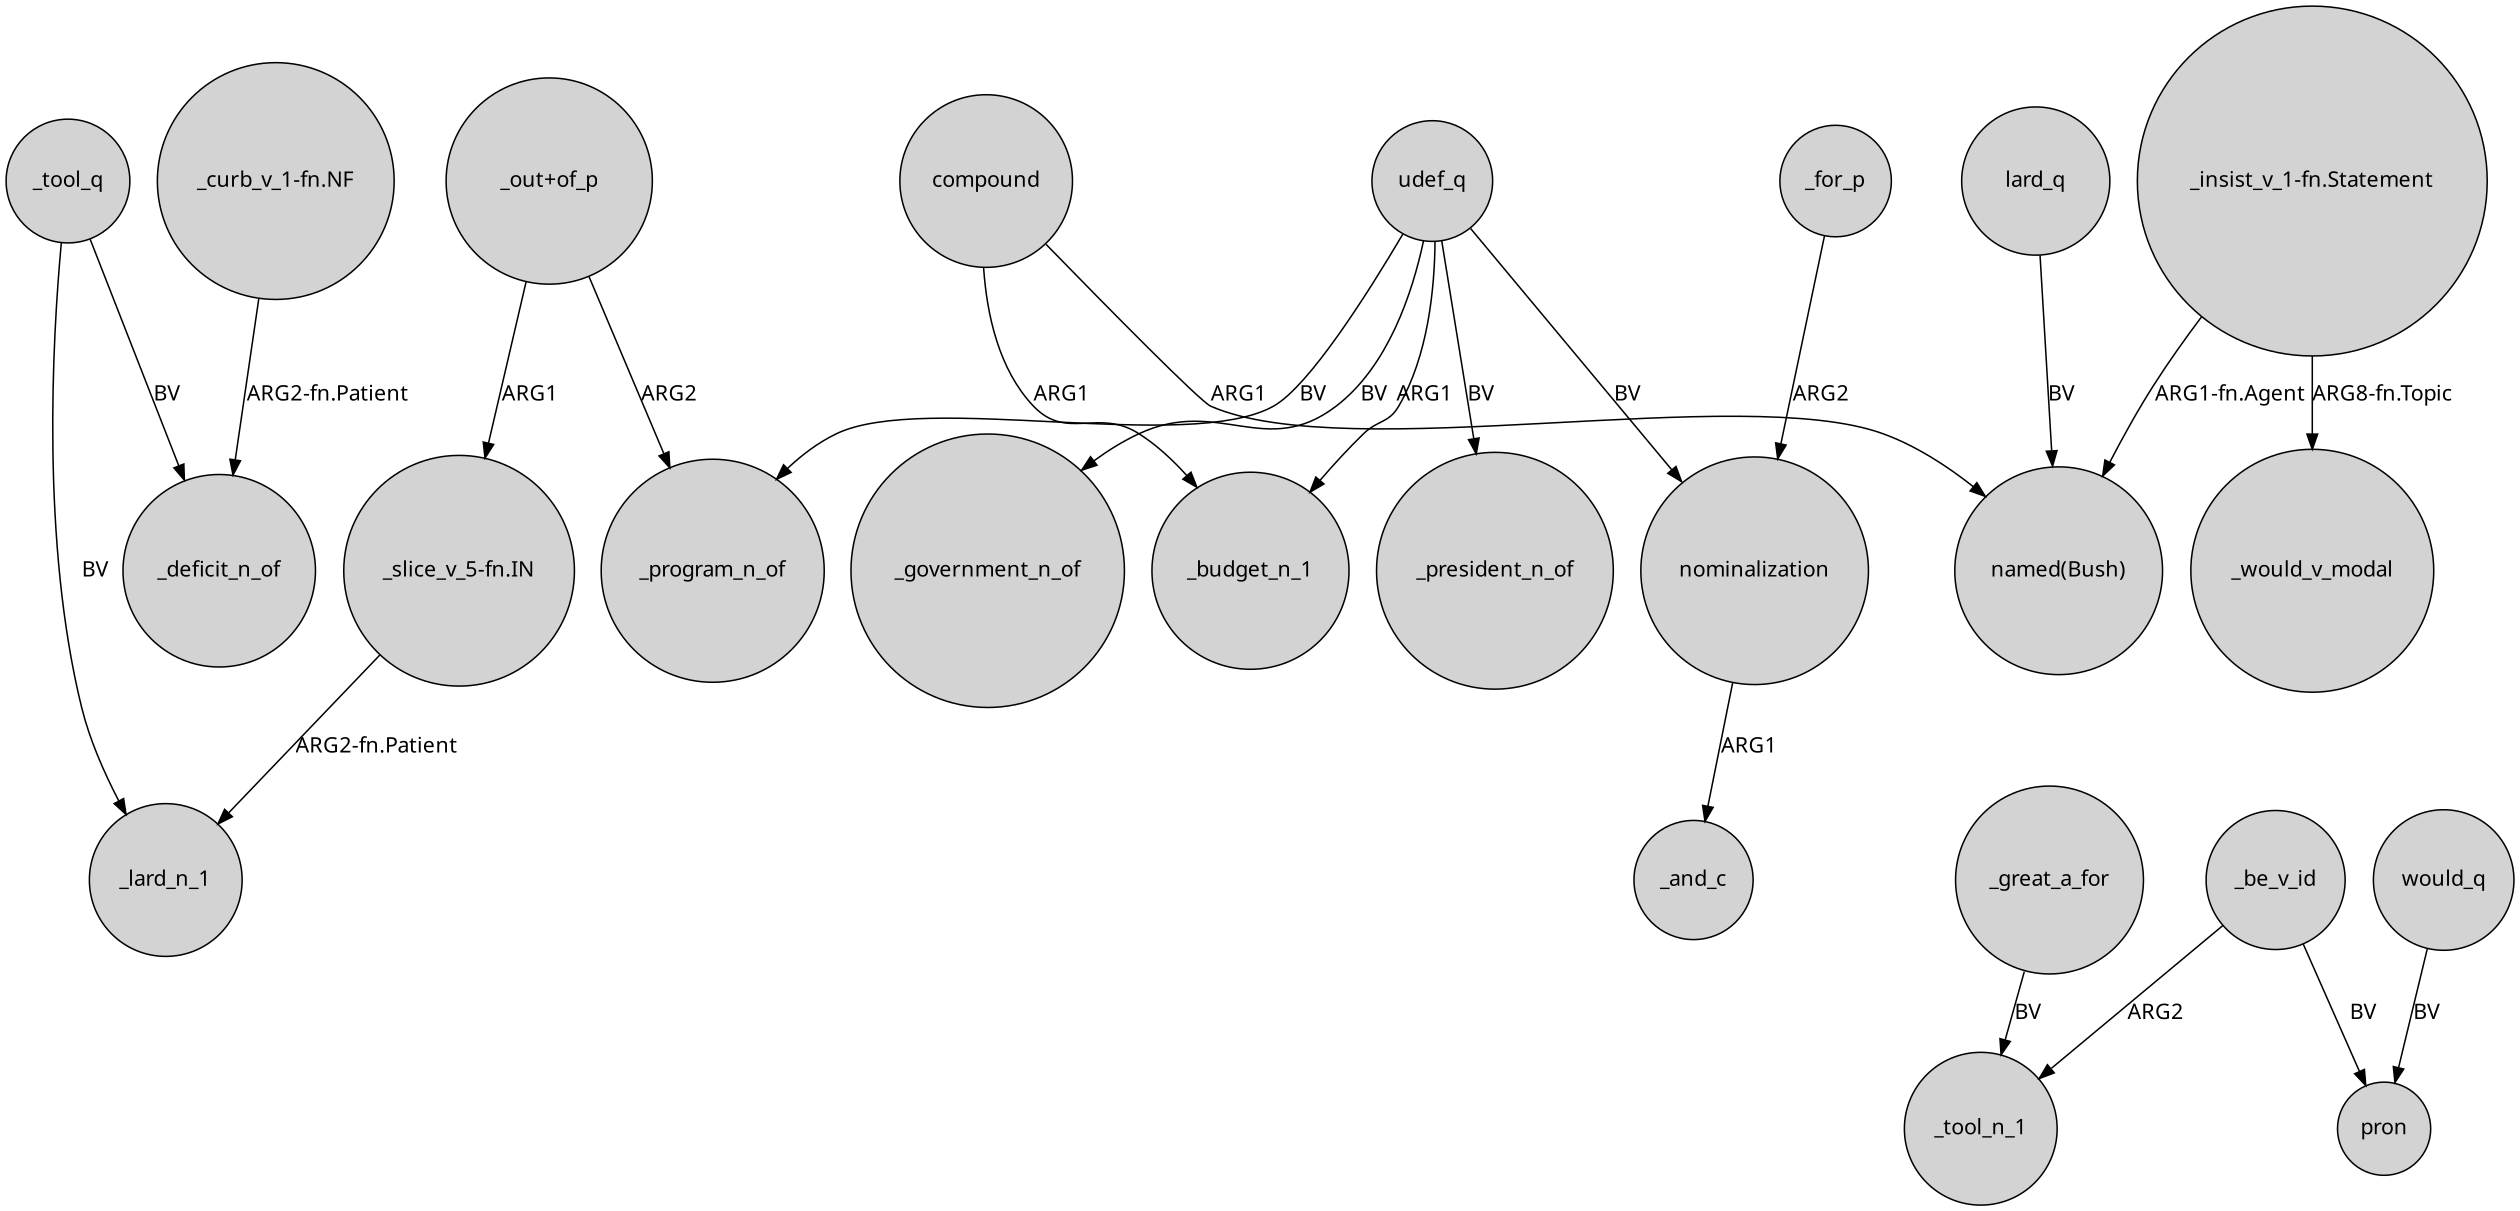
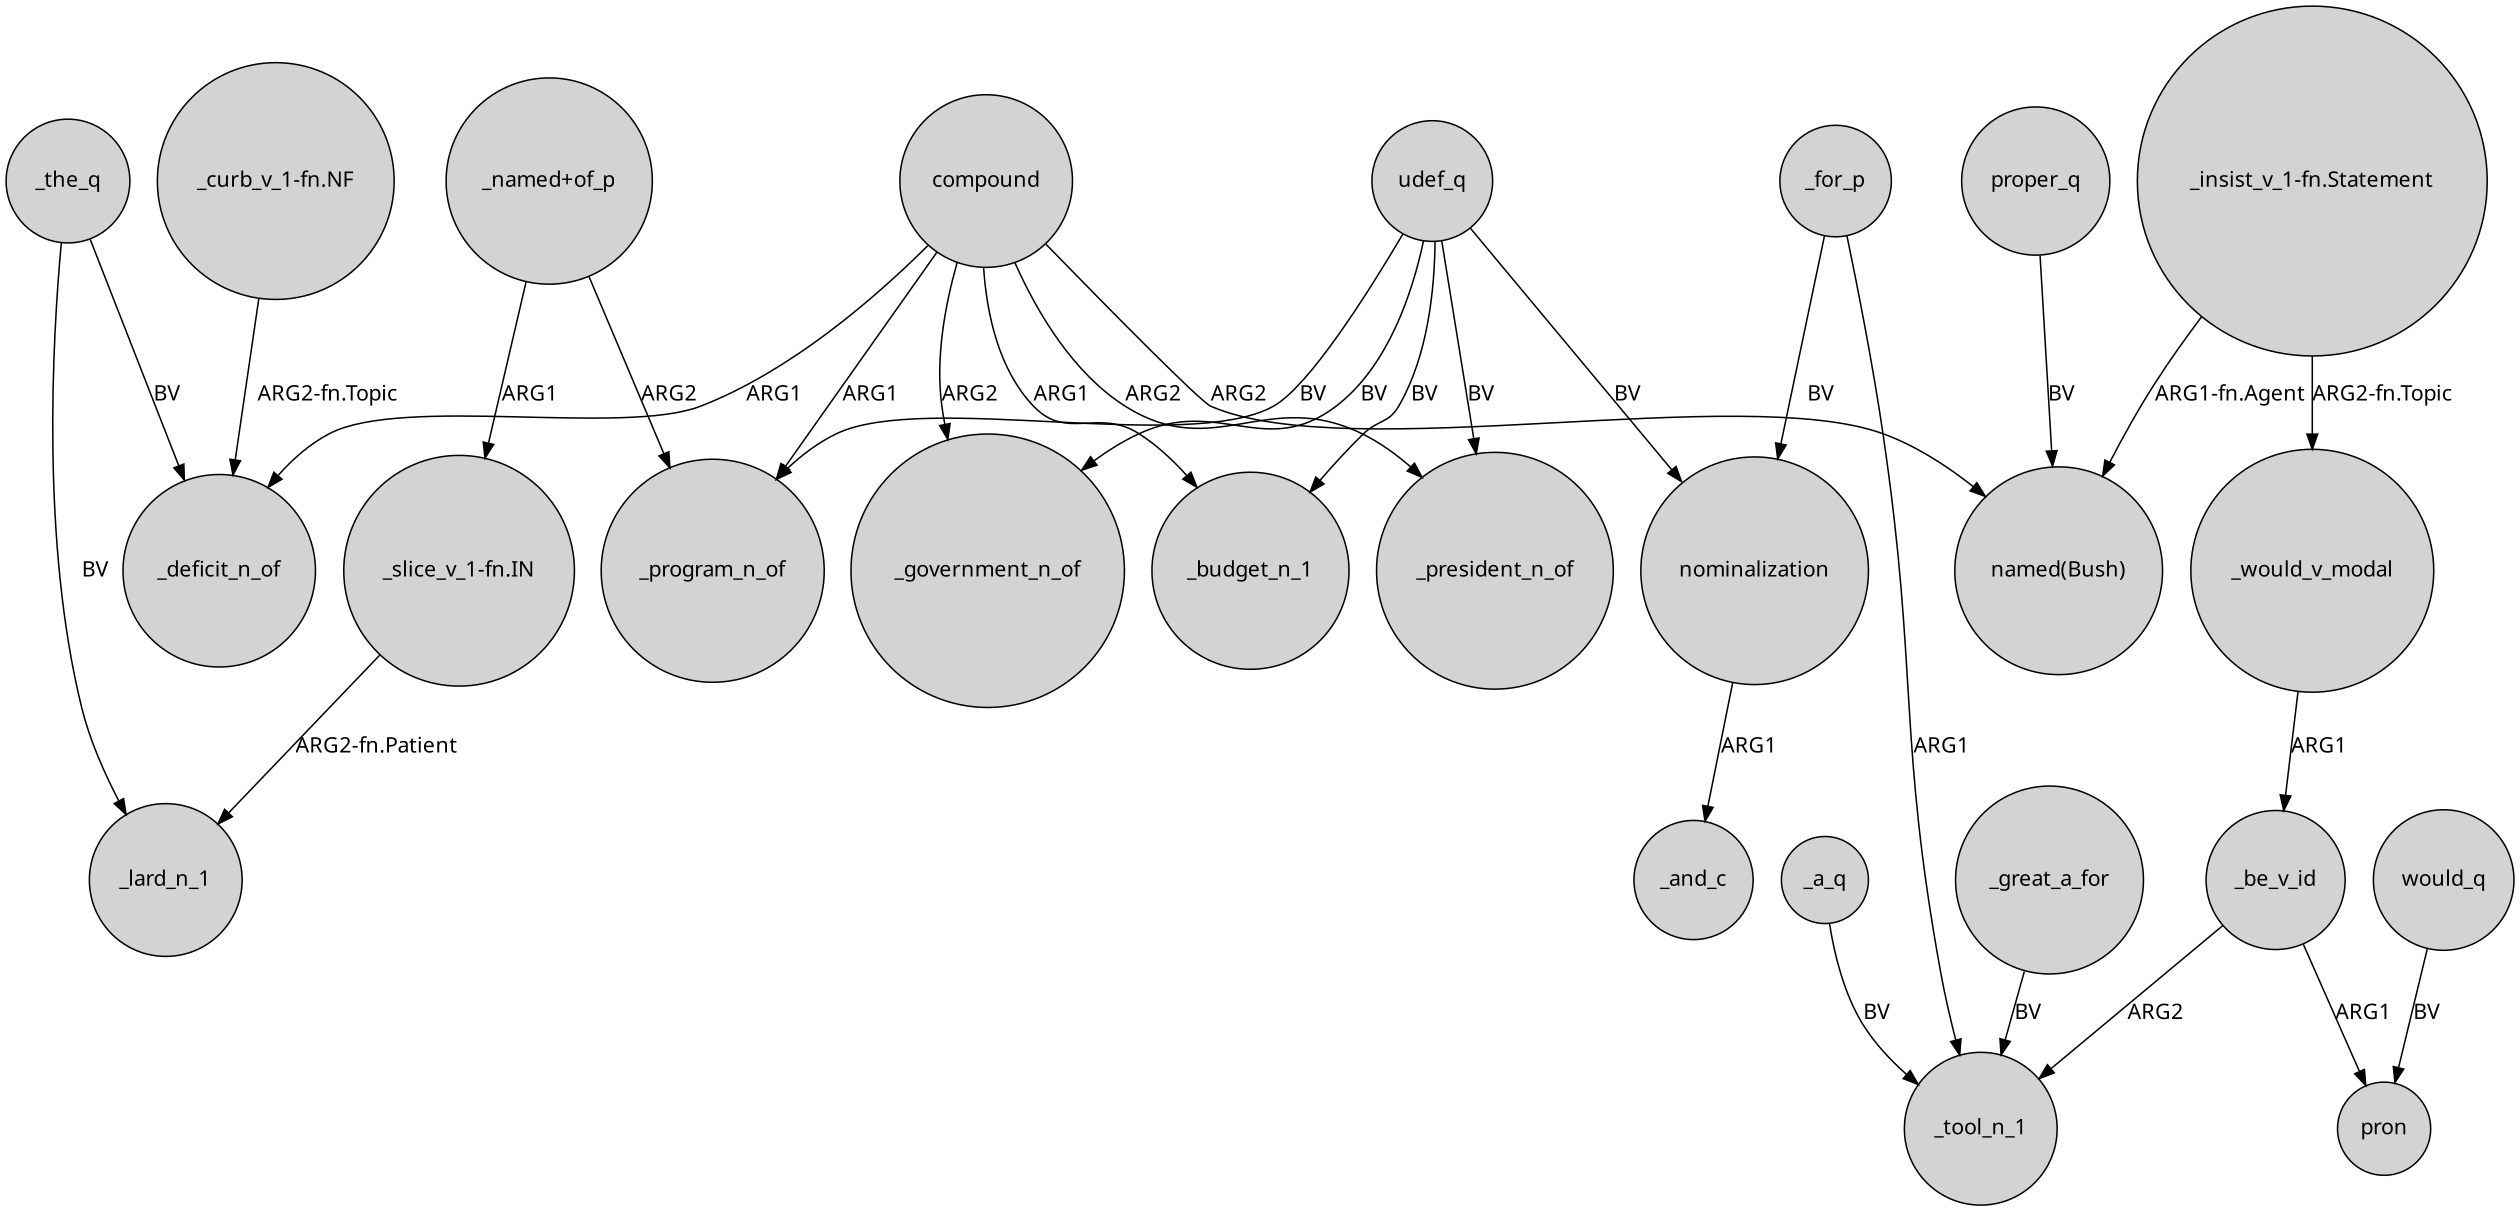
node "_tool_q": label "_tool_q" -> "_the_q"
node "_out+of_p": label "_out+of_p" -> "_named+of_p"
node "lard_q": label "lard_q" -> "proper_q"
edge "compound" -> "_government_n_of": added, label "ARG2"
edge "compound" -> "_program_n_of": added, label "ARG1"
edge "_curb_v_1-fn.NF" -> "_deficit_n_of": label "ARG2-fn.Patient" -> "ARG2-fn.Topic"
edge "compound" -> "named(Bush)": label "ARG1" -> "ARG2"
edge "udef_q" -> "_budget_n_1": label "ARG1" -> "BV"
edge "_for_p" -> "nominalization": label "ARG2" -> "BV"
edge "_insist_v_1-fn.Statement" -> "_would_v_modal": label "ARG8-fn.Topic" -> "ARG2-fn.Topic"
edge "compound" -> "_president_n_of": added, label "ARG2"
edge "compound" -> "_deficit_n_of": added, label "ARG1"
node "_slice_v_5-fn.IN": label "_slice_v_5-fn.IN" -> "_slice_v_1-fn.IN"
edge "_for_p" -> "_tool_n_1": added, label "ARG1"
edge "_would_v_modal" -> "_be_v_id": added, label "ARG1"
node "_a_q": added
edge "_be_v_id" -> "pron": label "BV" -> "ARG1"
